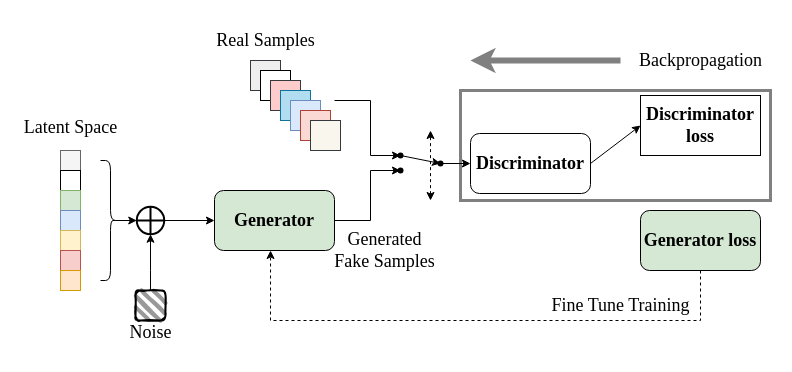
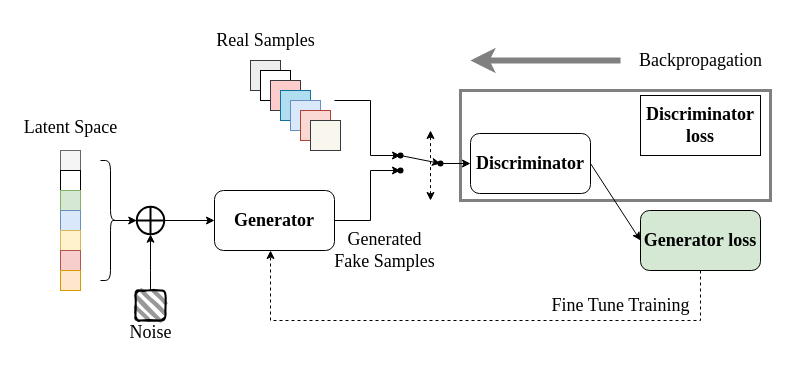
edge "Discriminator" -> "Discriminator loss": removed
edge "Discriminator" -> "Generator loss": added
node "Generator": fillcolor #d5e8d4 -> #ffffff
